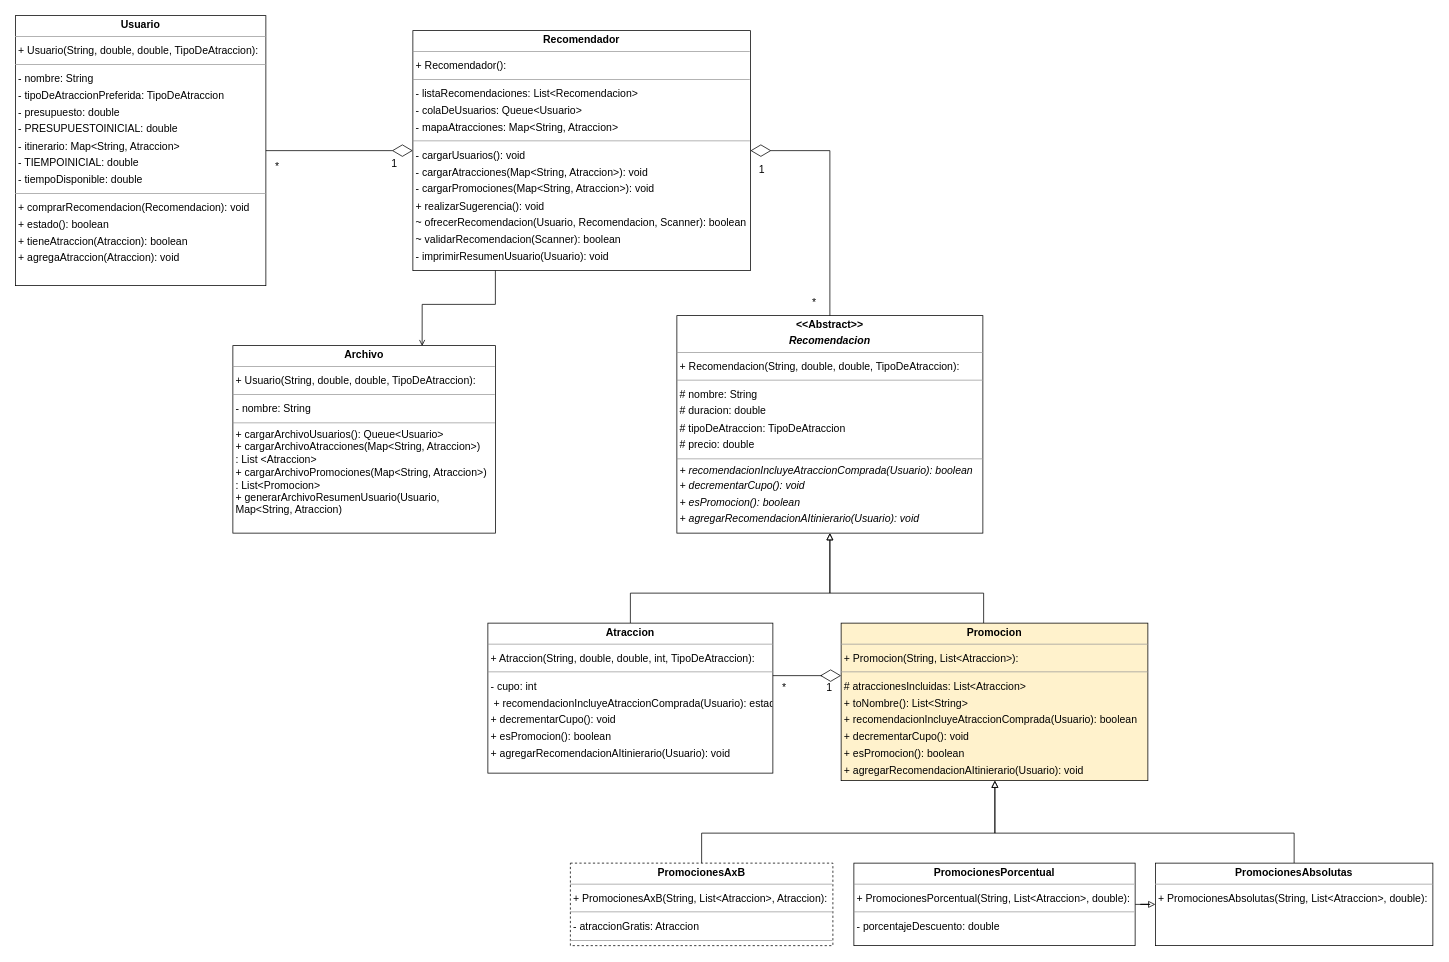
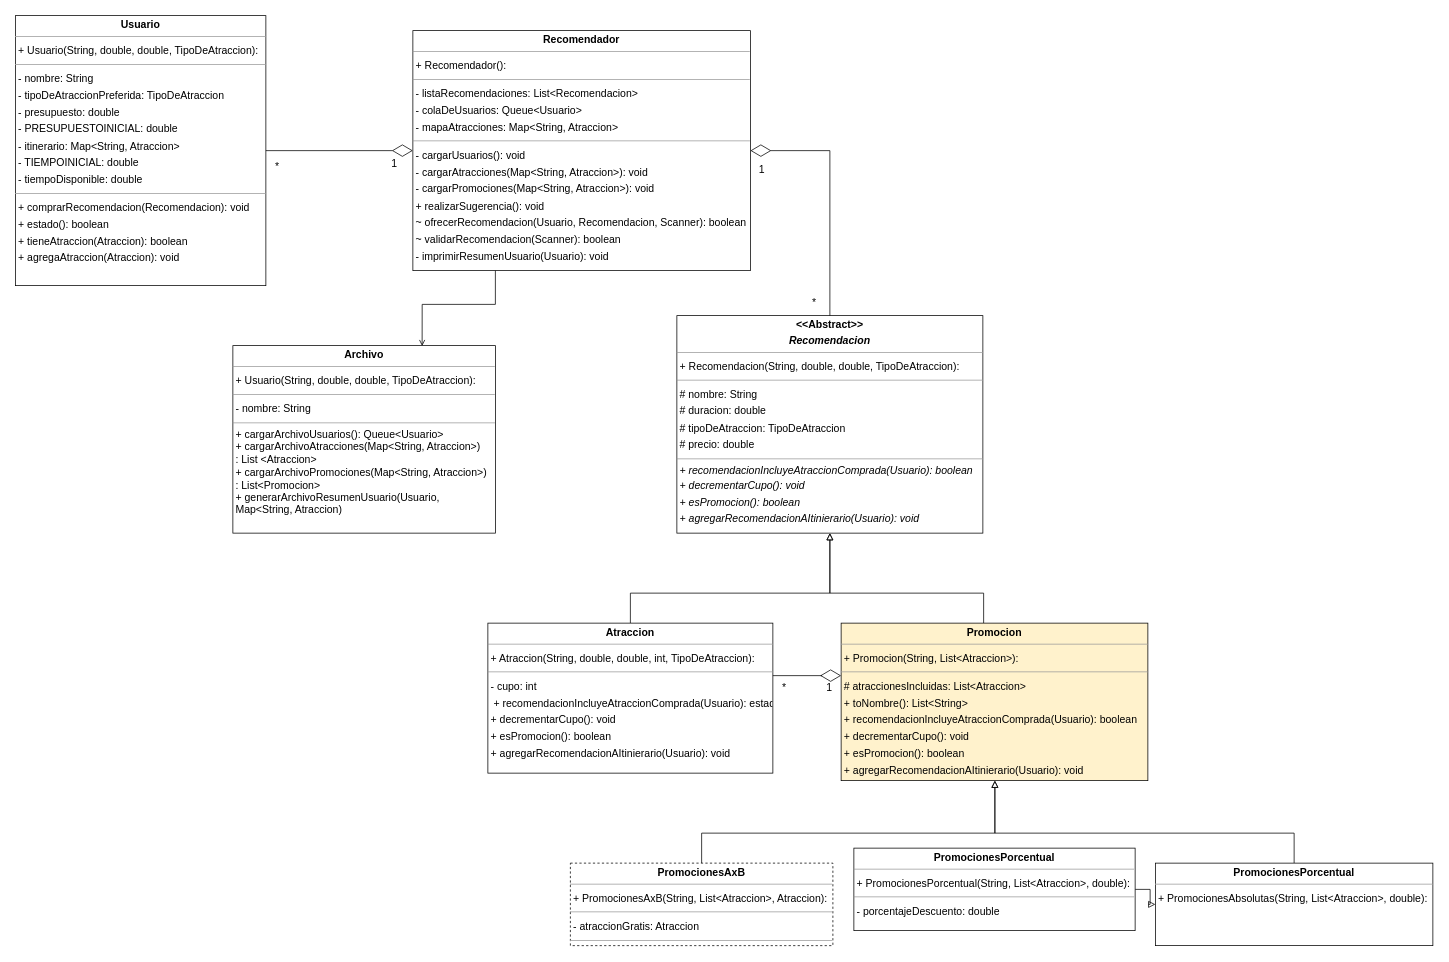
node "PromocionesAbsolutas + PromocionesAbsolutas(String, List<Atraccion>, double):": label "PromocionesAbsolutas + PromocionesAbsolutas(String, List<Atraccion>, double):" -> "PromocionesPorcentual + PromocionesAbsolutas(String, List<Atraccion>, double):"
node "PromocionesPorcentual + PromocionesPorcentual(String, List<Atraccion>, double): - porcentajeDescuento: double": moved (995, 904) -> (995, 889)
